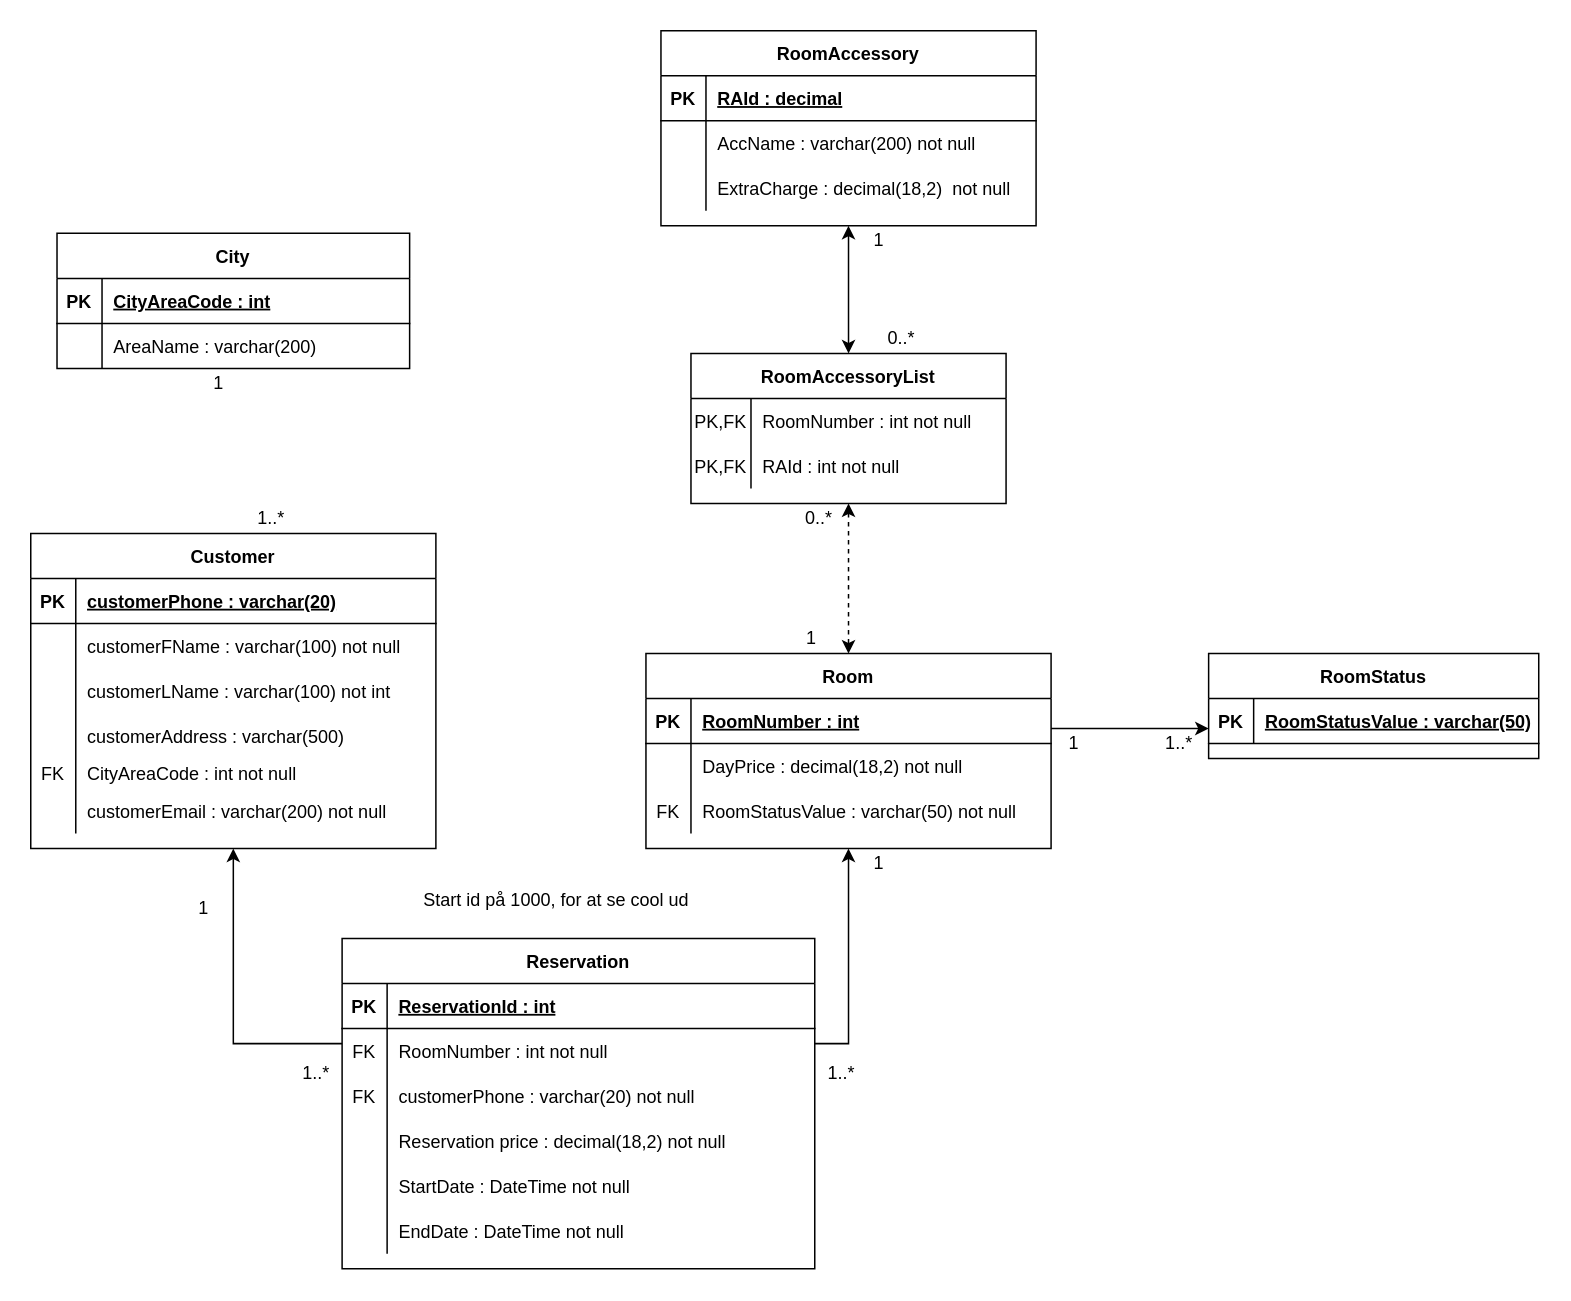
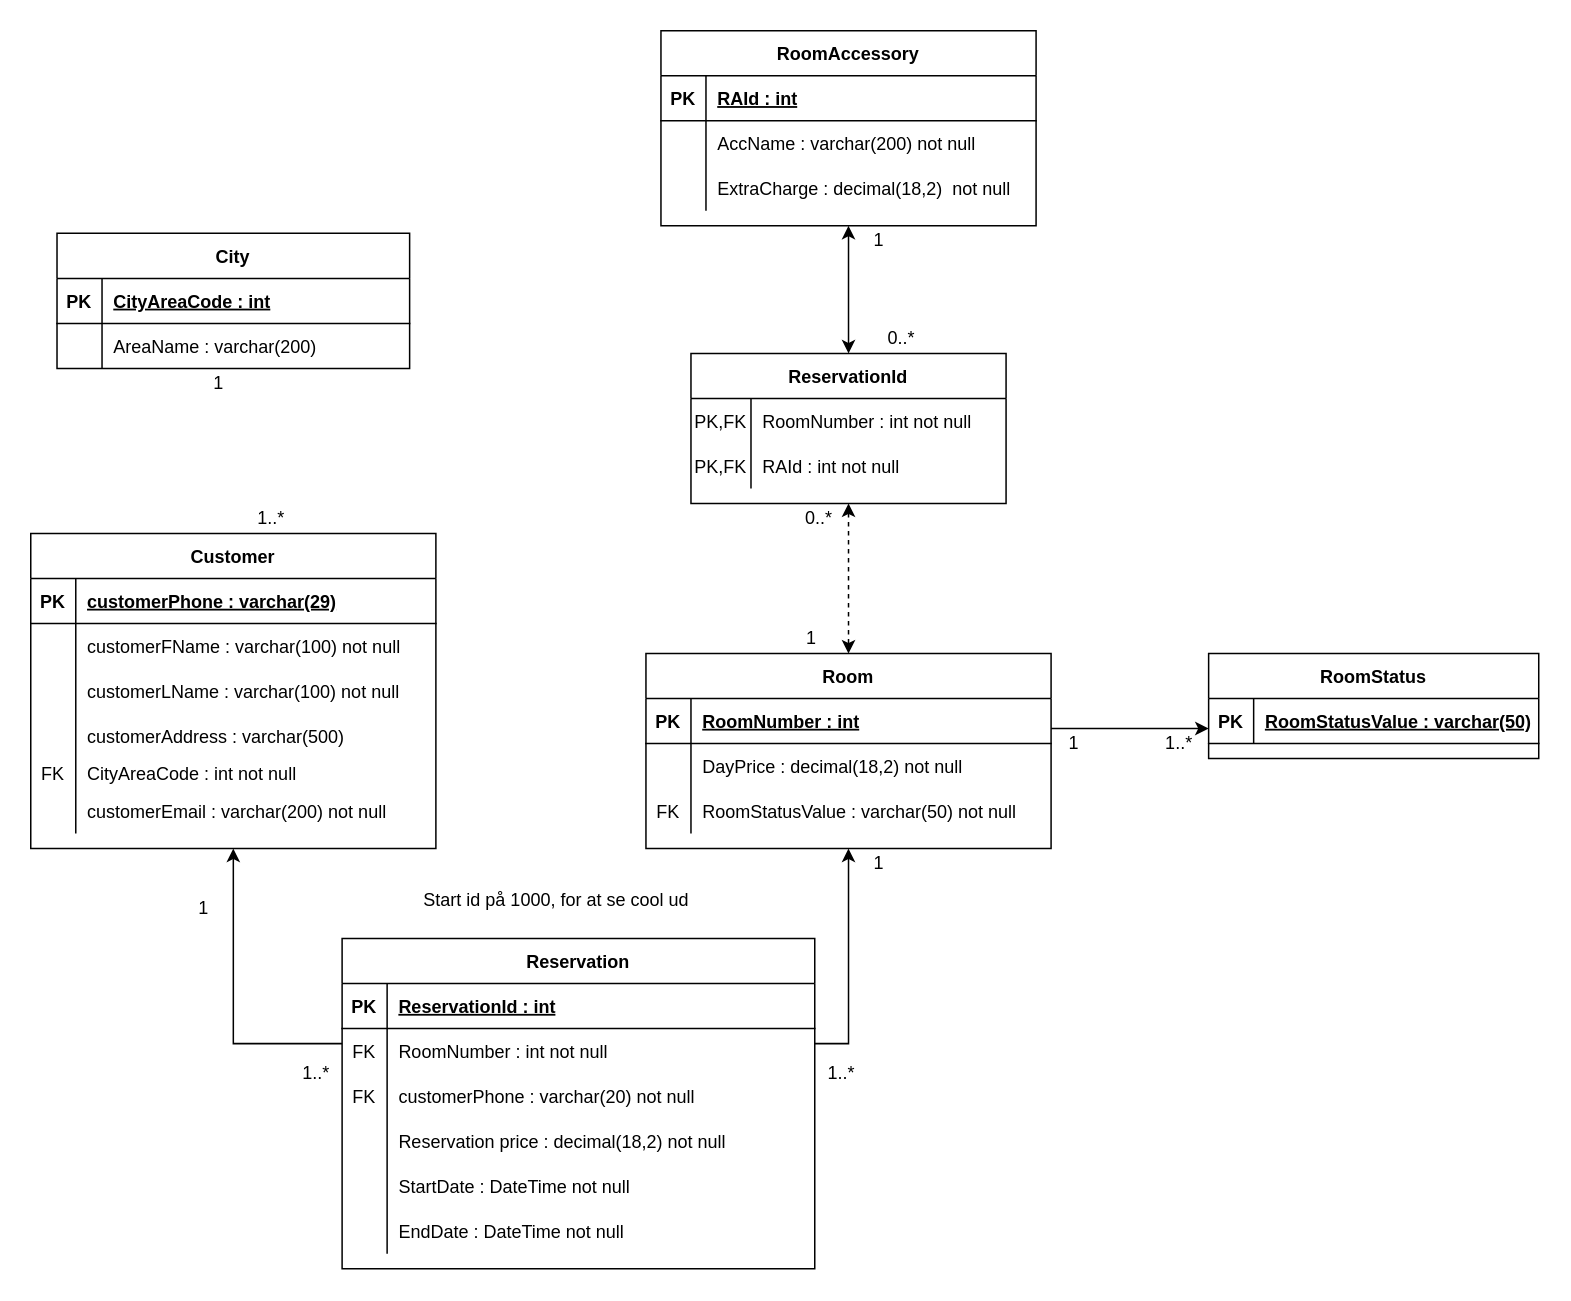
node "RAId : decimal": label "RAId : decimal" -> "RAId : int"
node "RoomAccessoryList": label "RoomAccessoryList" -> "ReservationId"
node "customerPhone : varchar(20)": label "customerPhone : varchar(20)" -> "customerPhone : varchar(29)"
node "customerLName : varchar(100) not int": label "customerLName : varchar(100) not int" -> "customerLName : varchar(100) not null"
